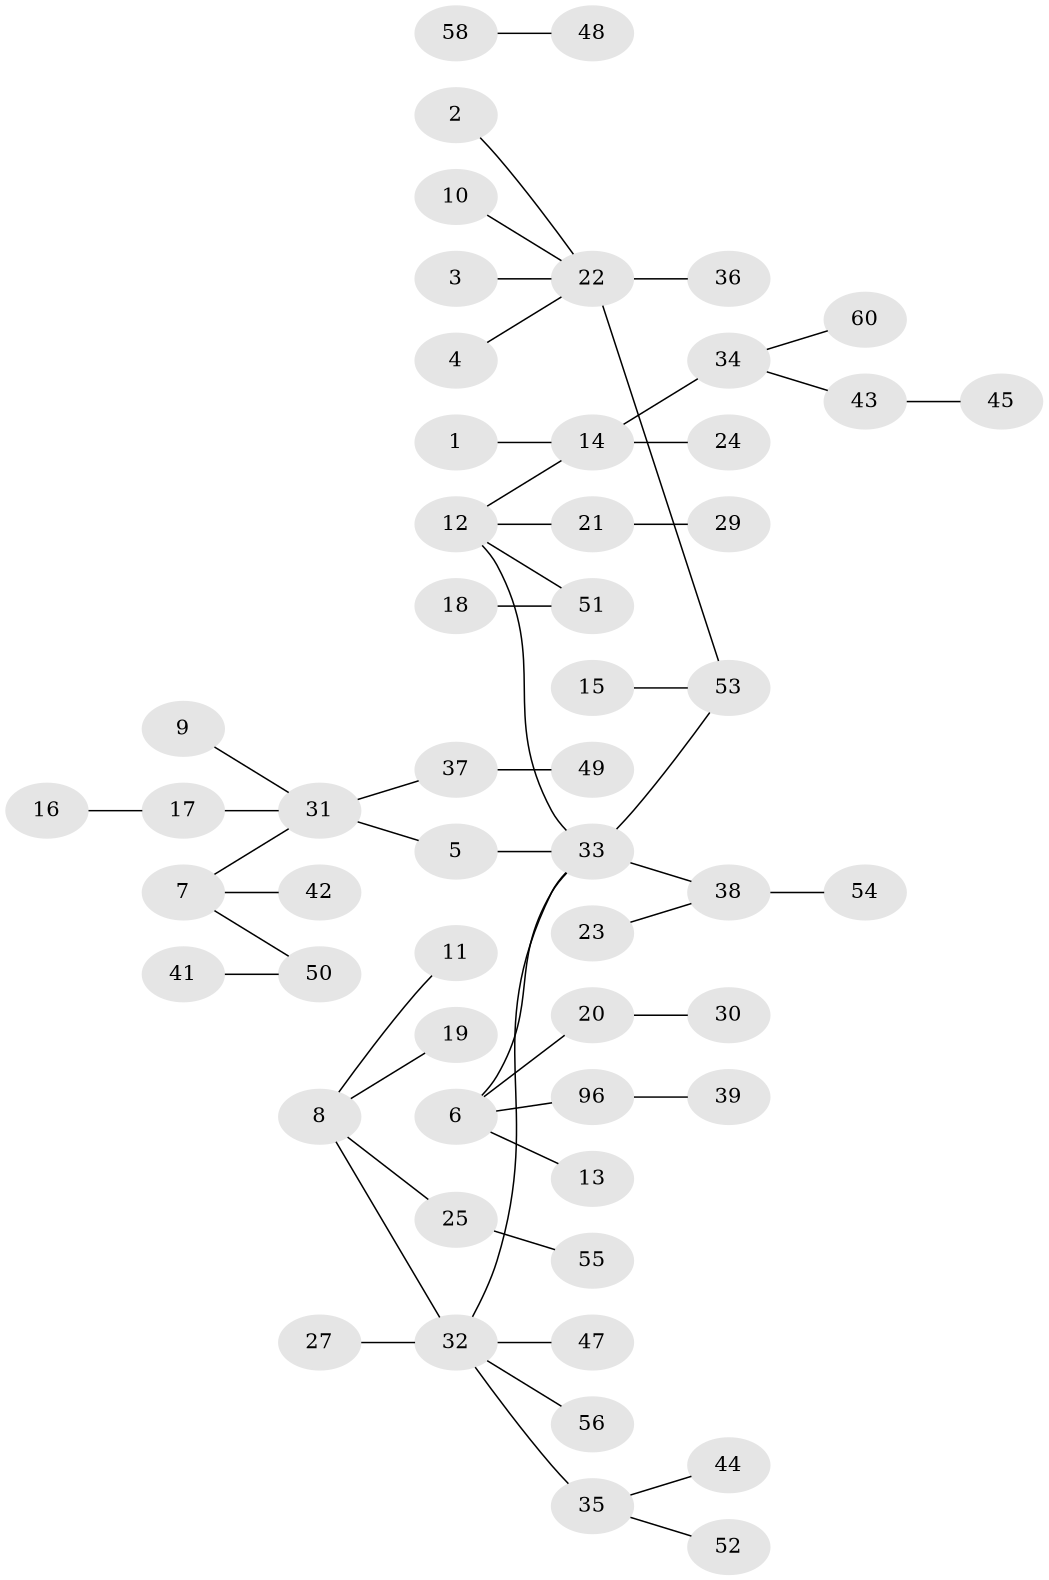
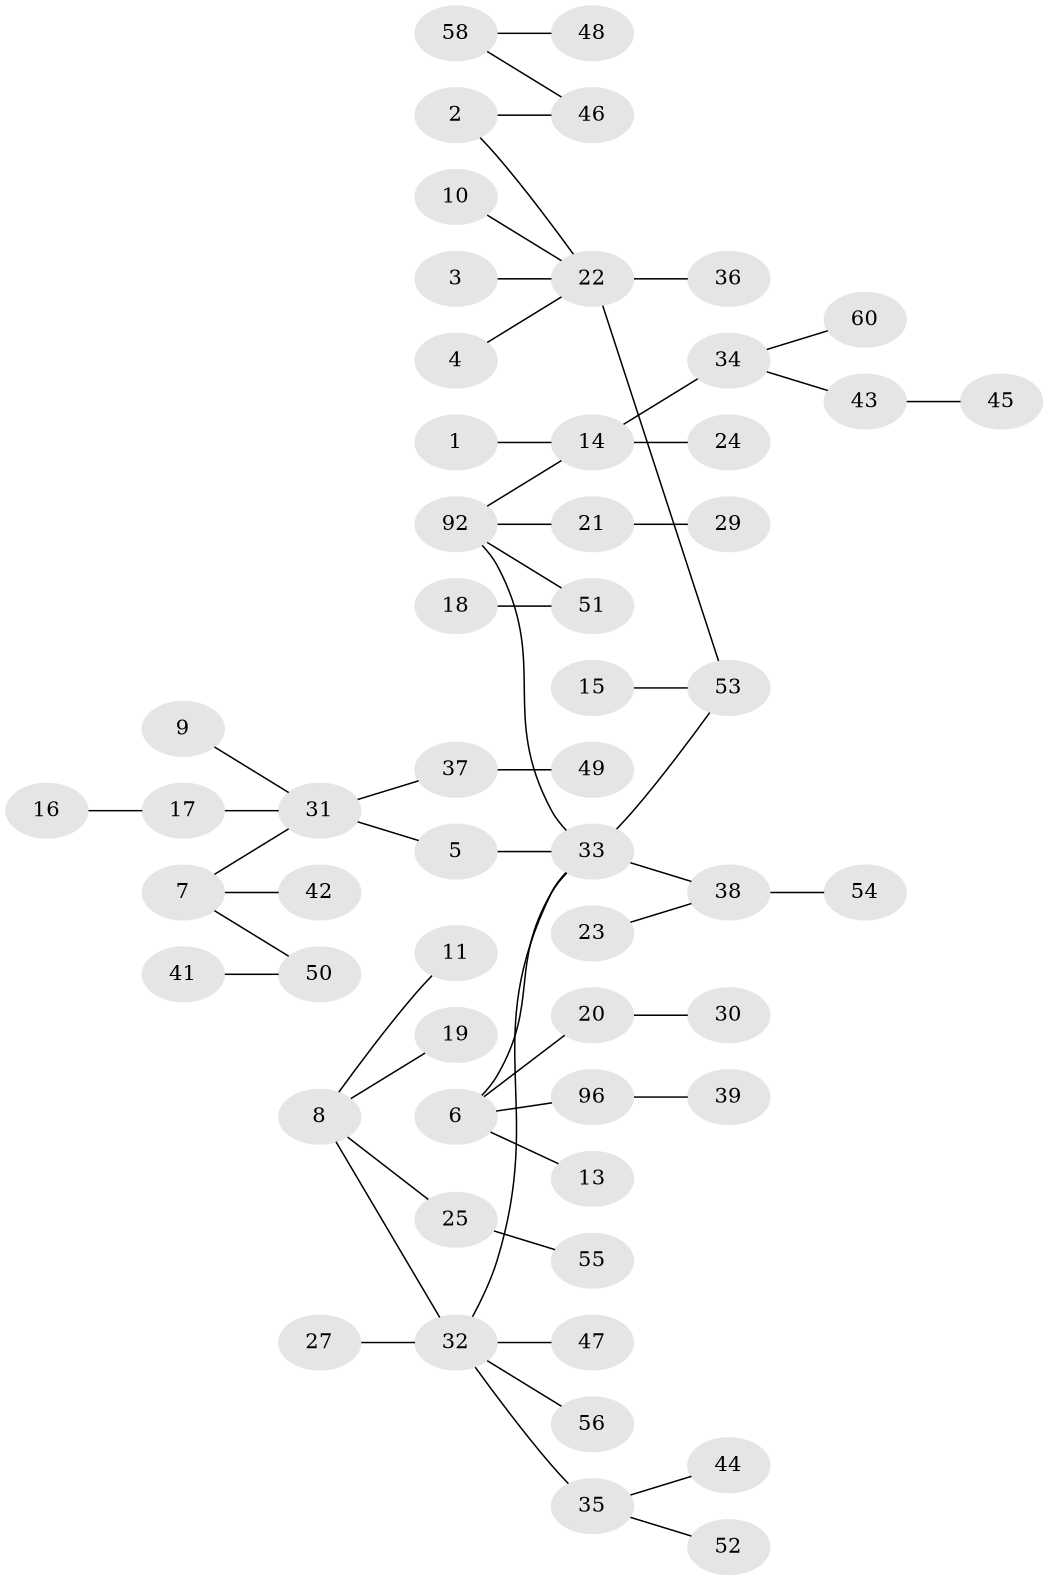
node "46": added
node "12": label "12" -> "92"
